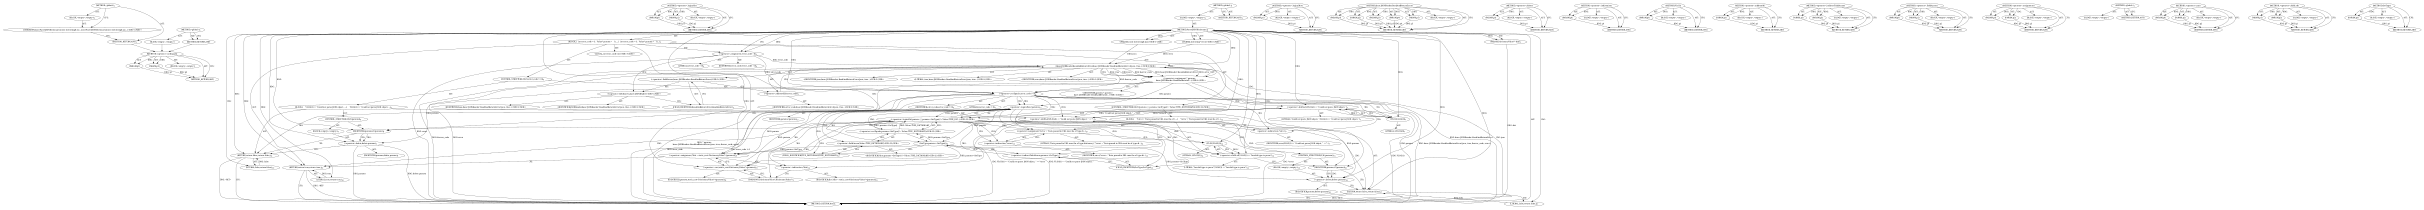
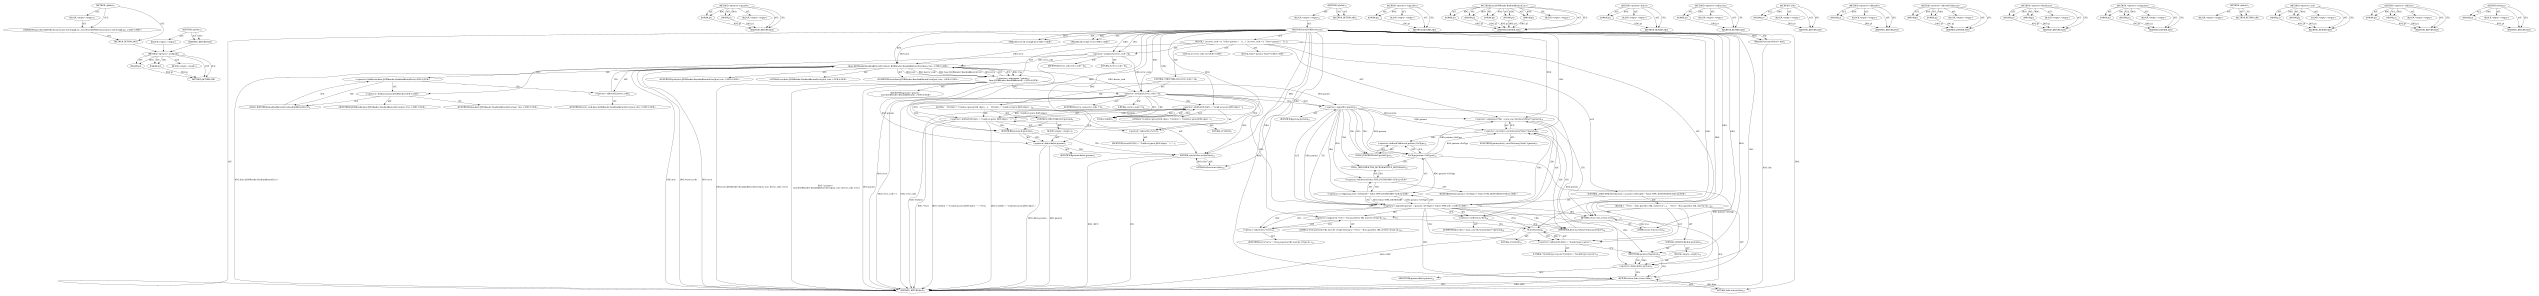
node "<(LOCAL,Value* params: Value*)<SUB>4</SUB>>": added
edge "(<operator>.logicalNot,!params)" -> "(<operator>.indirectFieldAccess,params->GetType)": now "(<operator>.cast,static_cast<DictionaryValue*>(params))" -> "(<operator>.indirectFieldAccess,params->GetType)"
